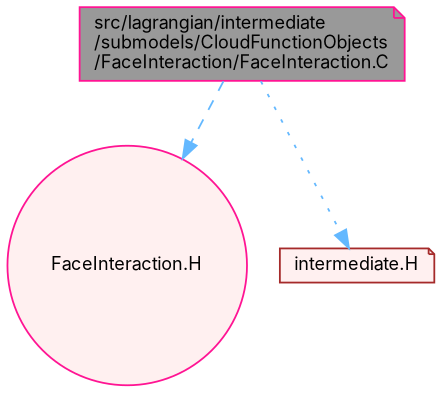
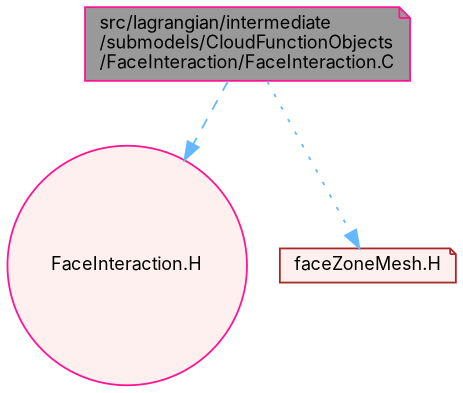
node "intermediate.H": label "intermediate.H" -> "faceZoneMesh.H"
